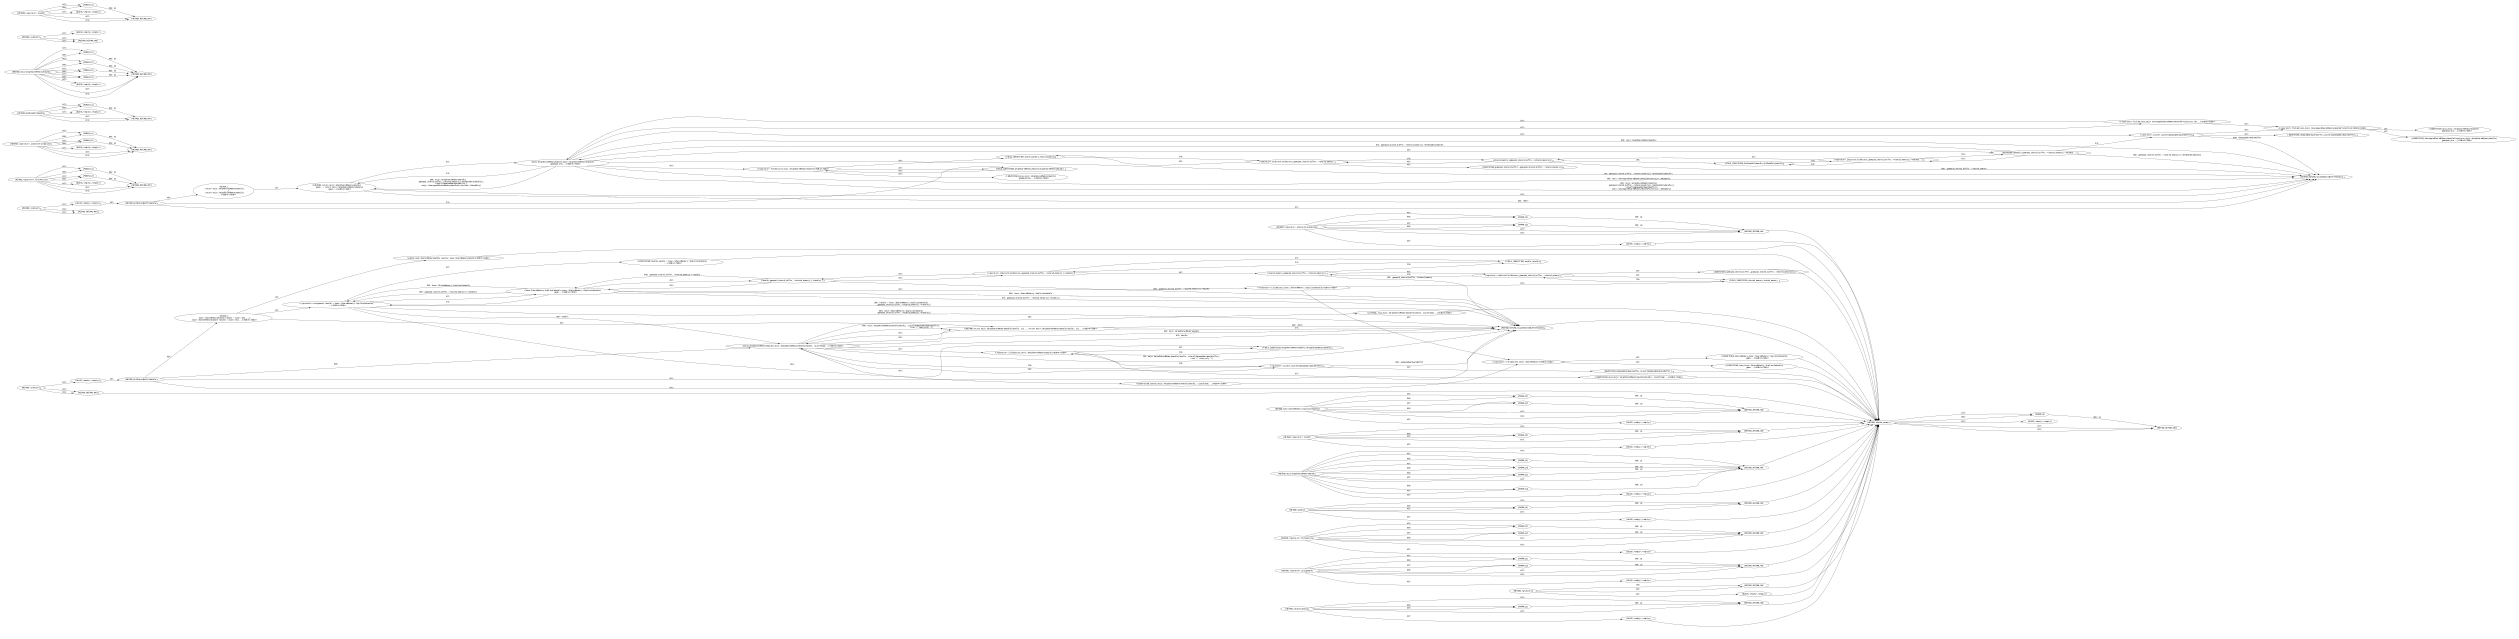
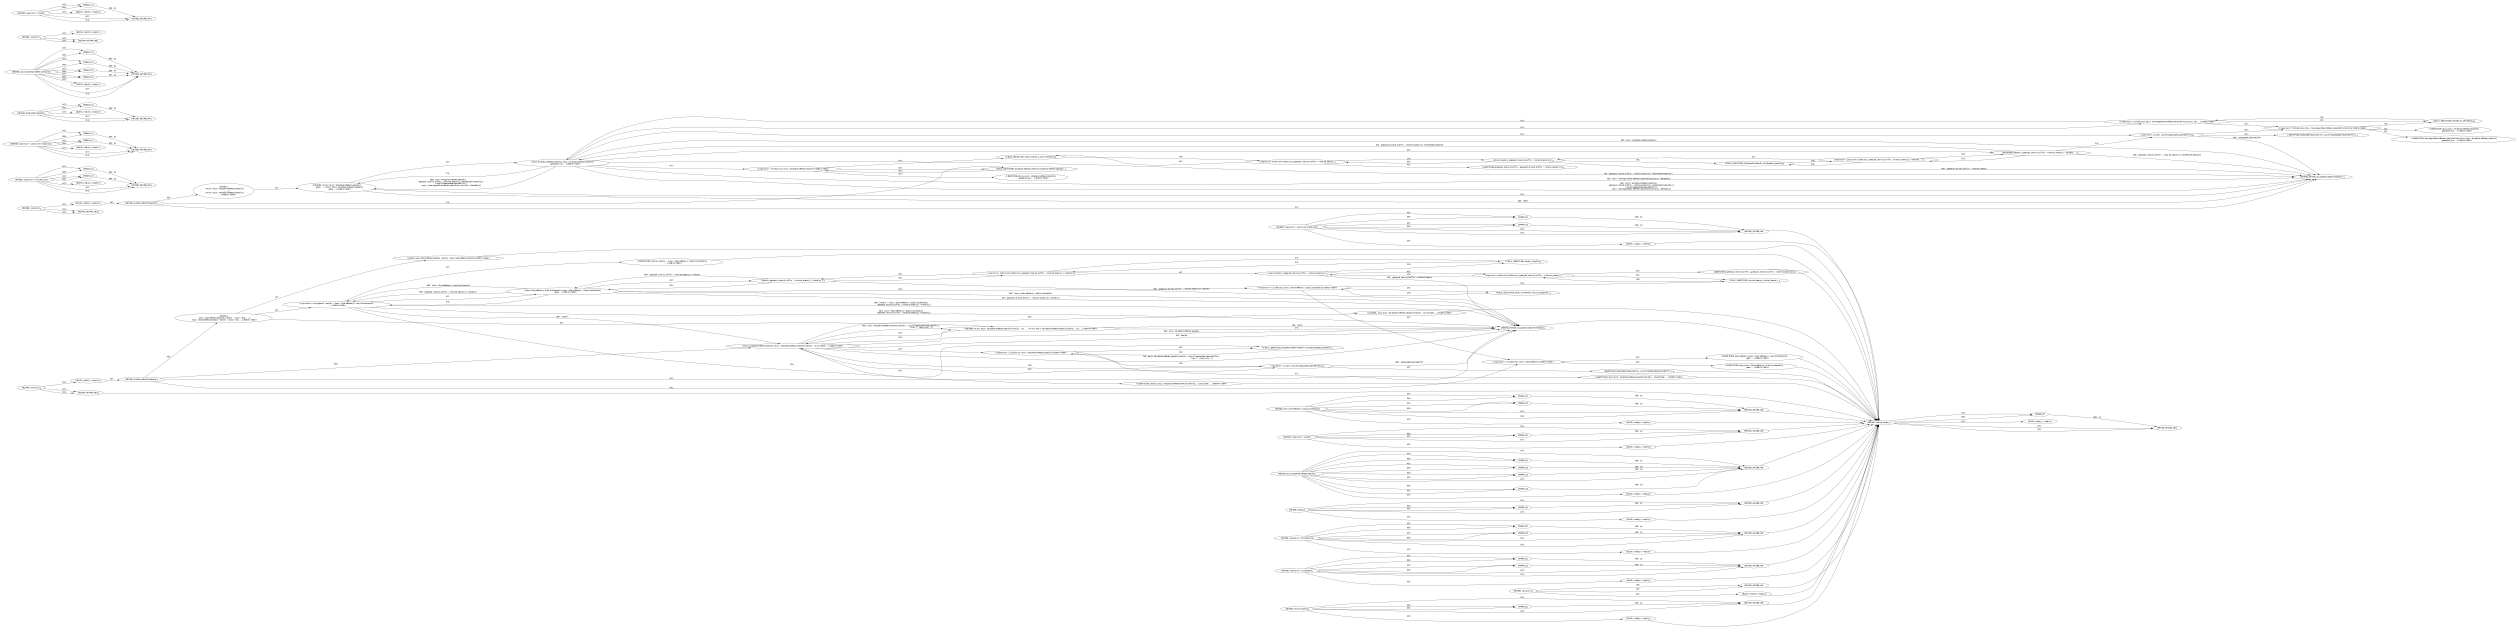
node "(FIELD_IDENTIFIER,kReadOnly,kReadOnly)": added
node "(FIELD_IDENTIFIER,DuplicateHandle,DuplicateHandle)": added
